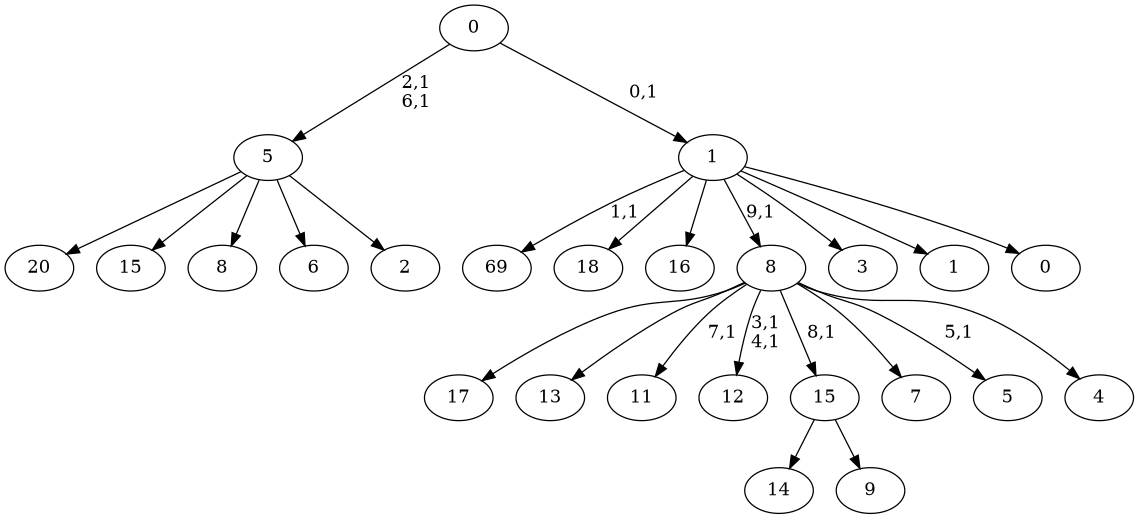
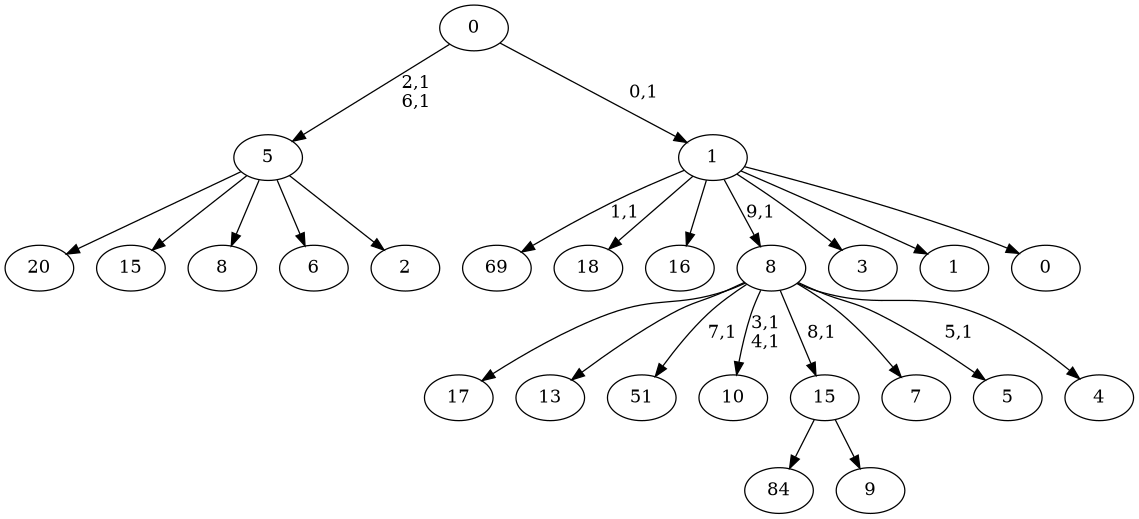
node "11": label "11" -> "51"
node "12": label "12" -> "10"
node "14": label "14" -> "84"
